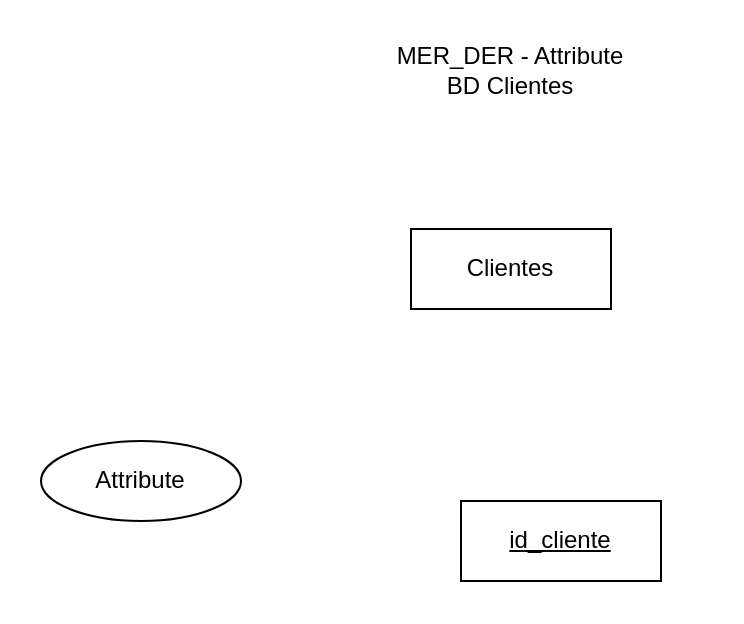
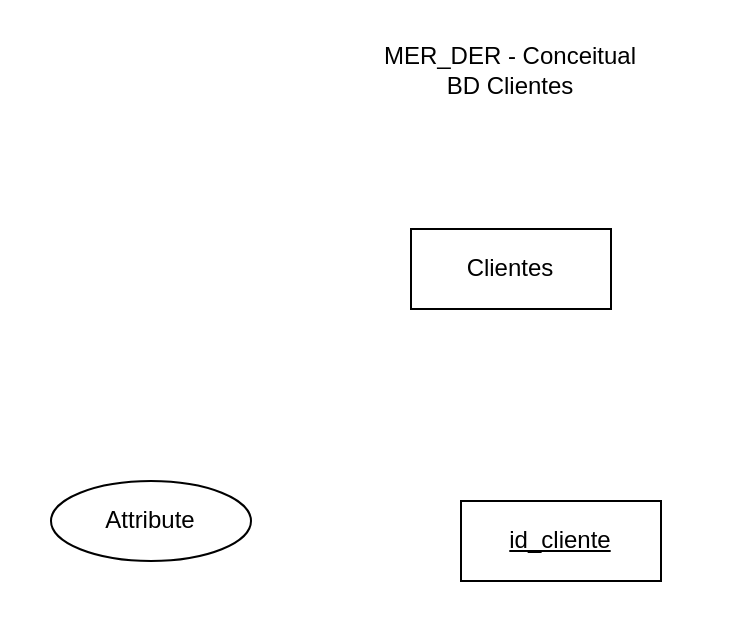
node "MER_DER - Attribute BD Clientes": label "MER_DER - Attribute BD Clientes" -> "MER_DER - Conceitual BD Clientes"
node "Attribute": moved (141, 481) -> (151, 521)
